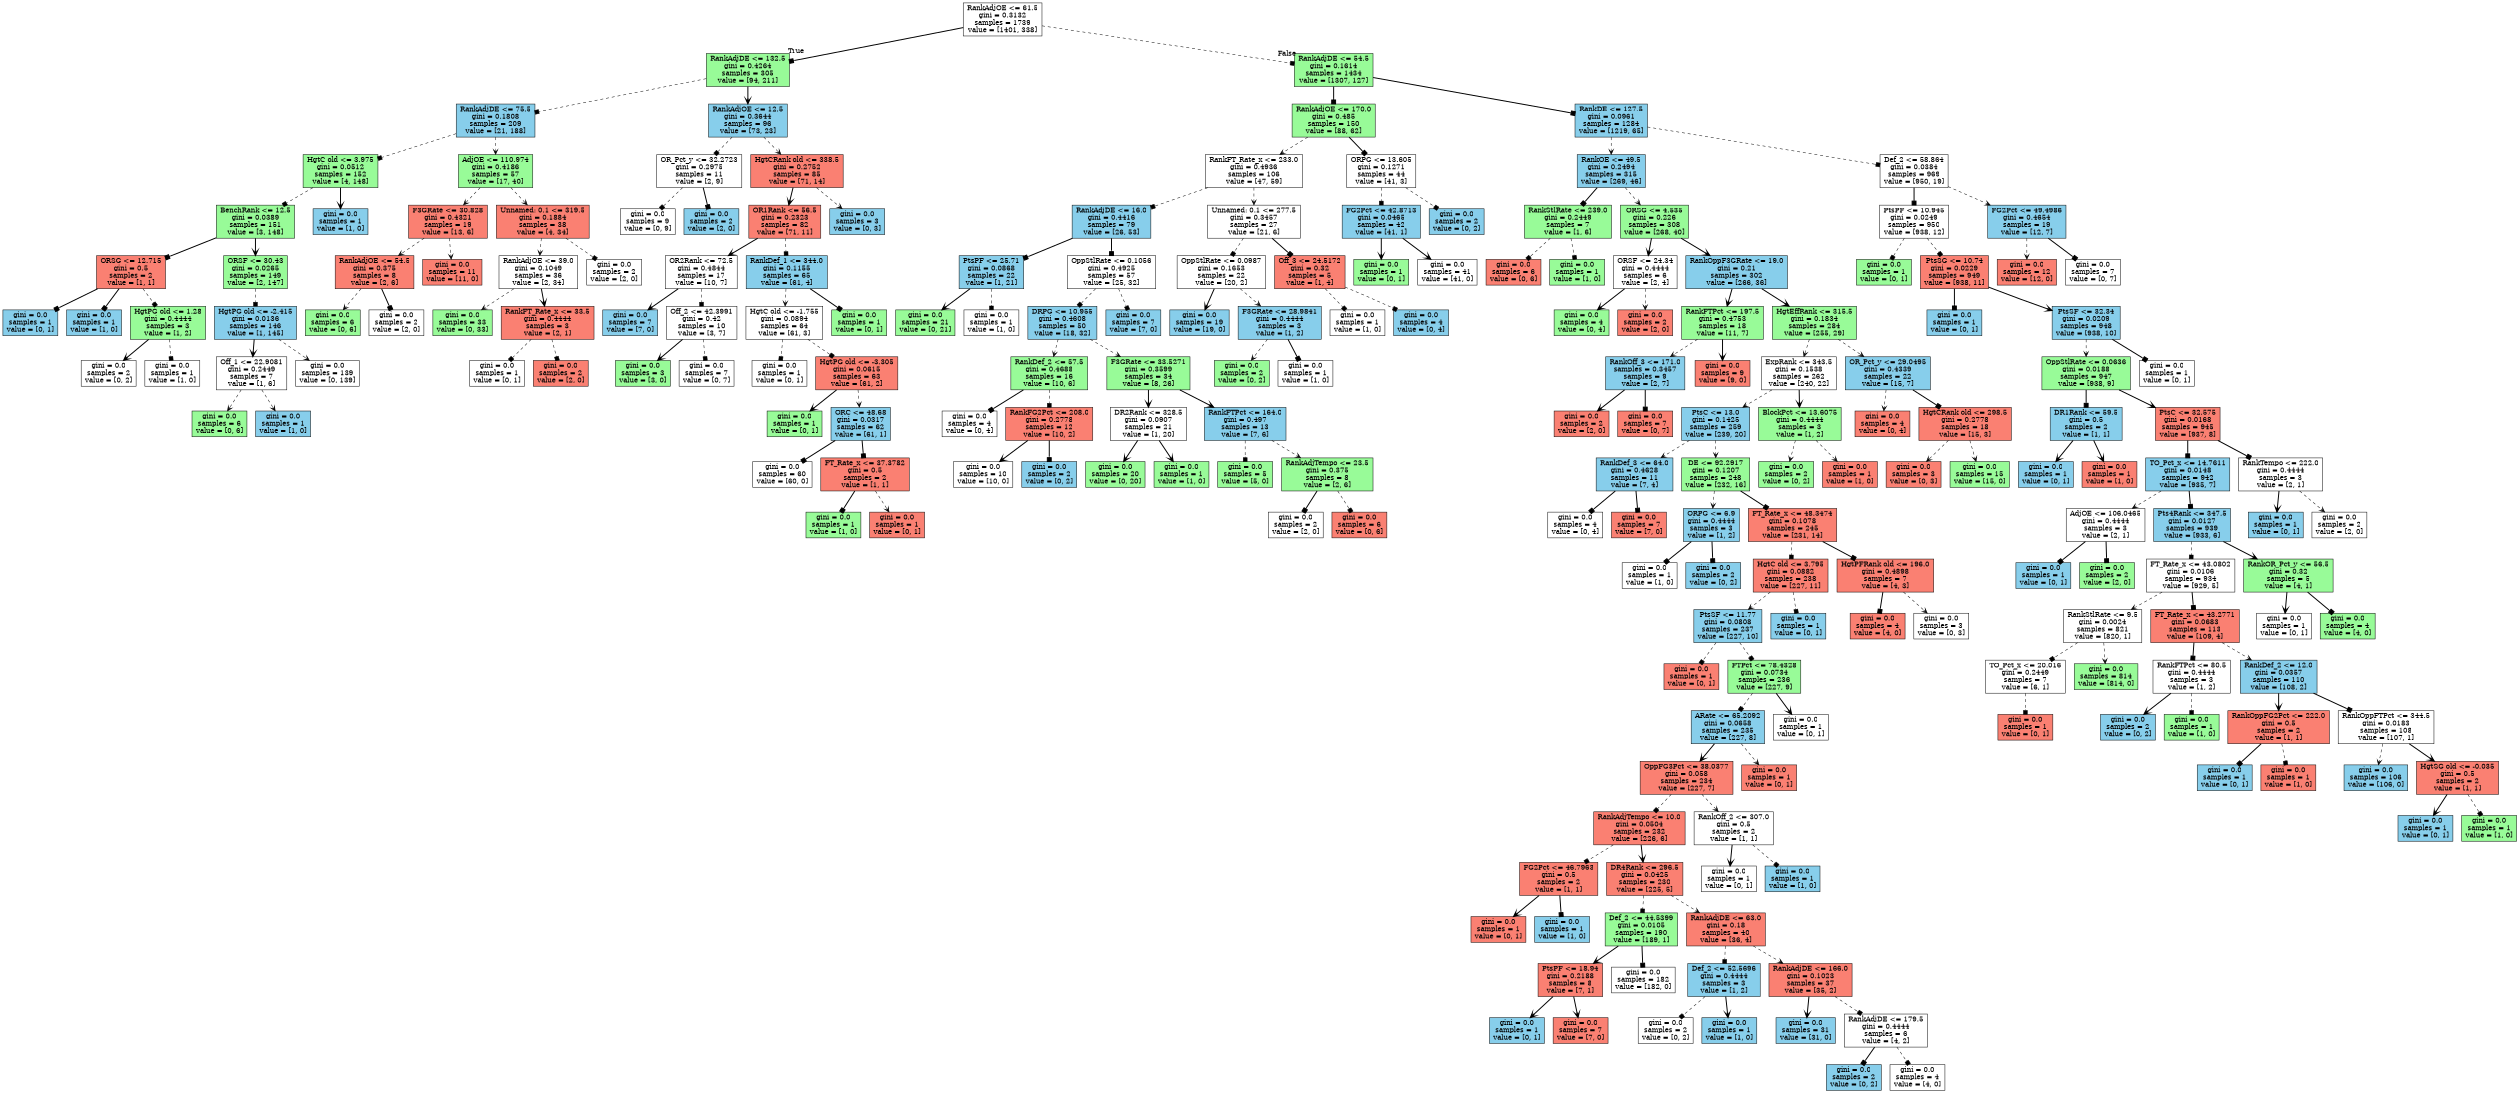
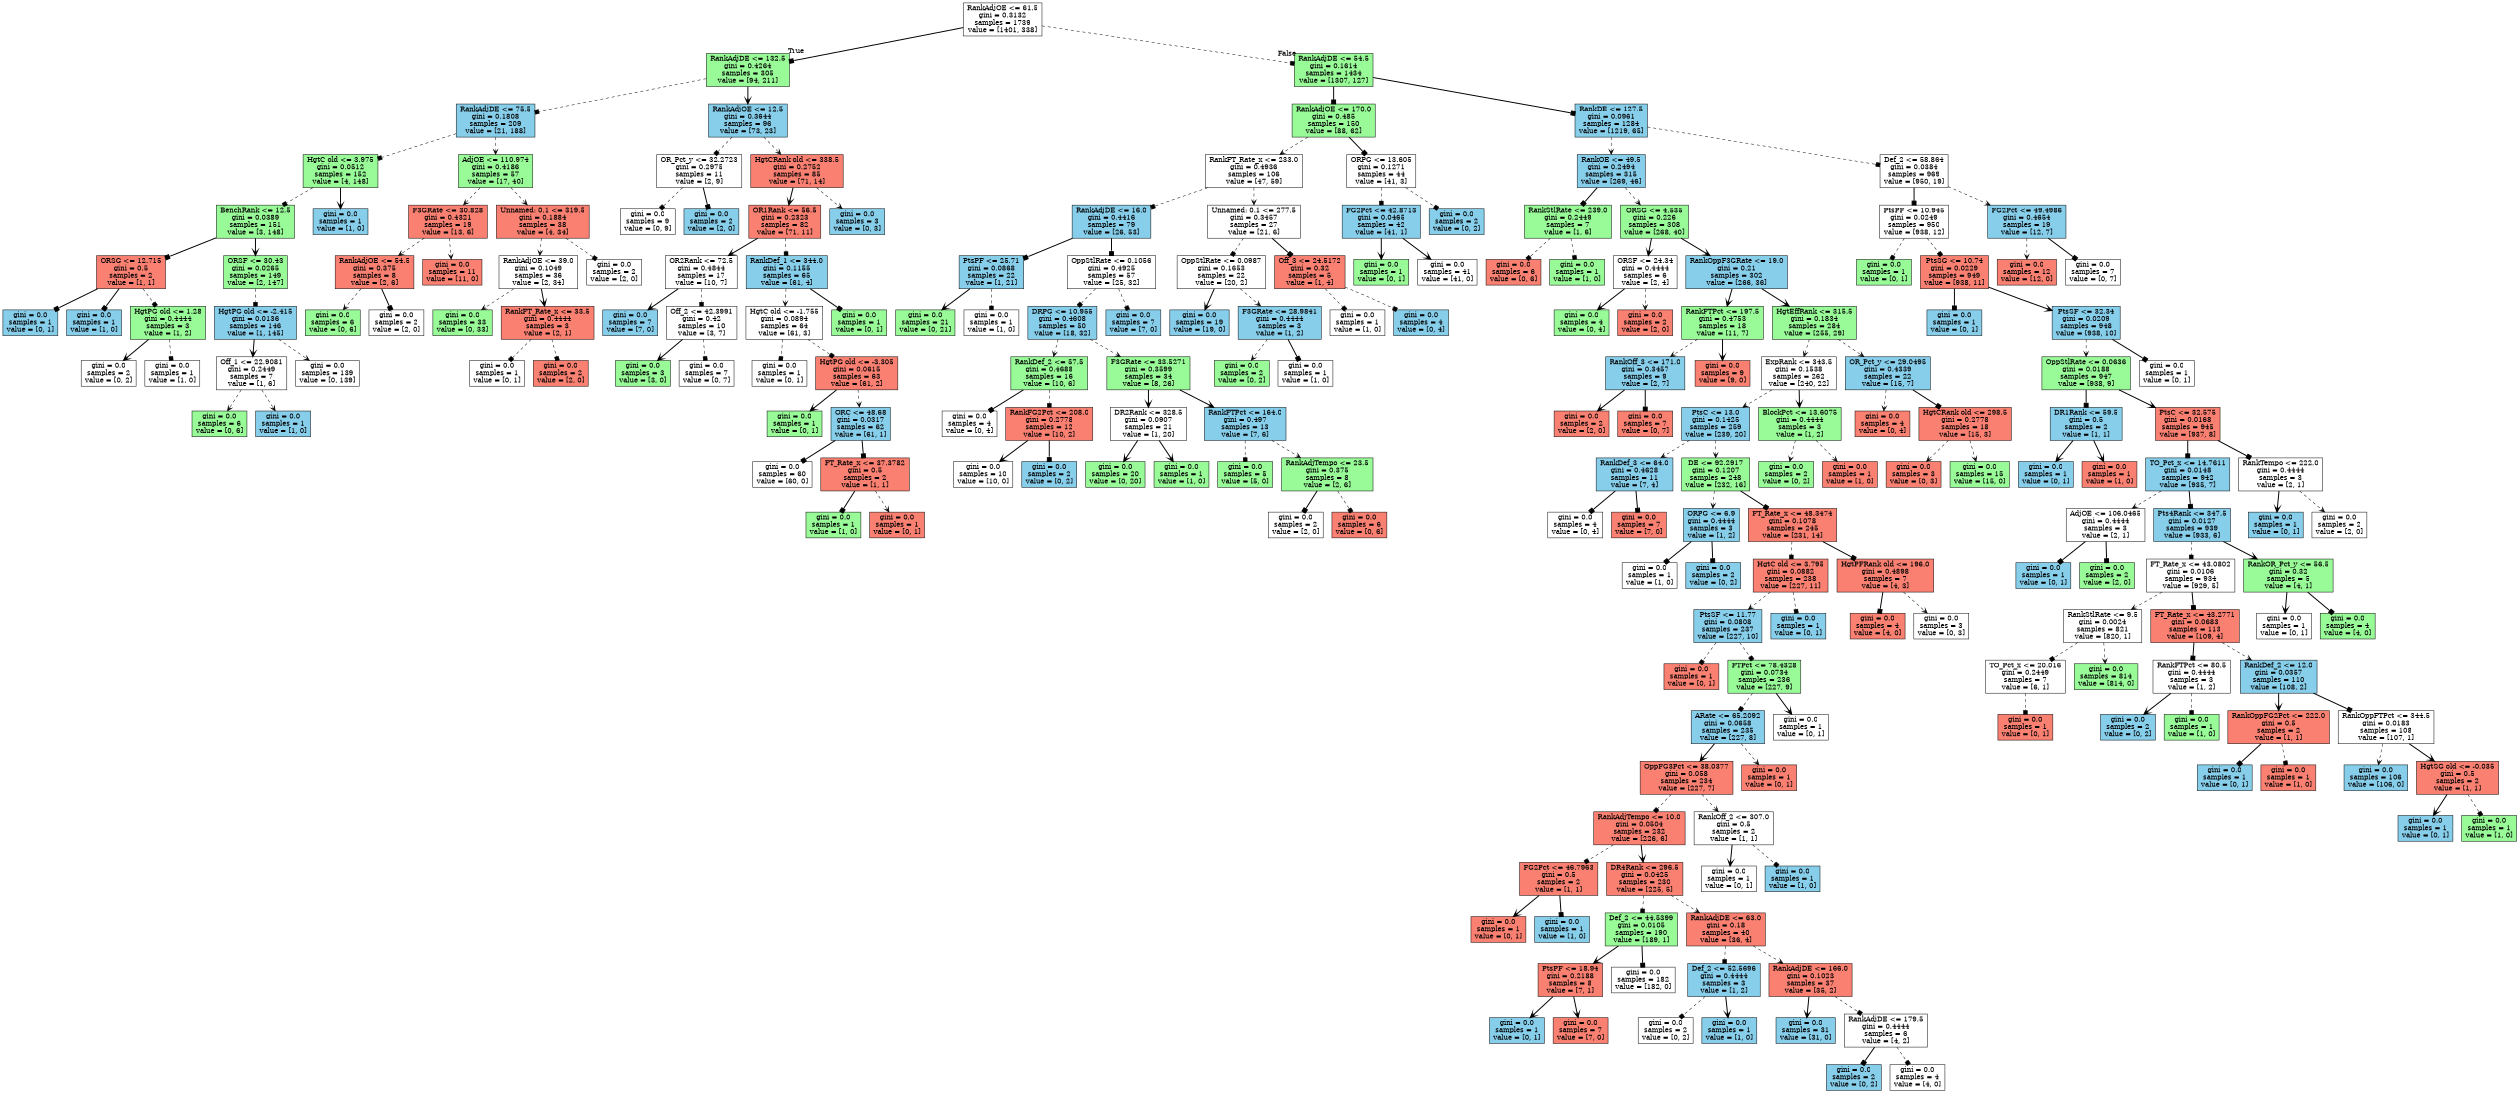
node "RankOff_3 <= 171.0 samples = 0.3457 samples = 9 value = [2, 7]": label "RankOff_3 <= 171.0 samples = 0.3457 samples = 9 value = [2, 7]" -> "RankOff_3 <= 171.0 gini = 0.3457 samples = 9 value = [2, 7]"
